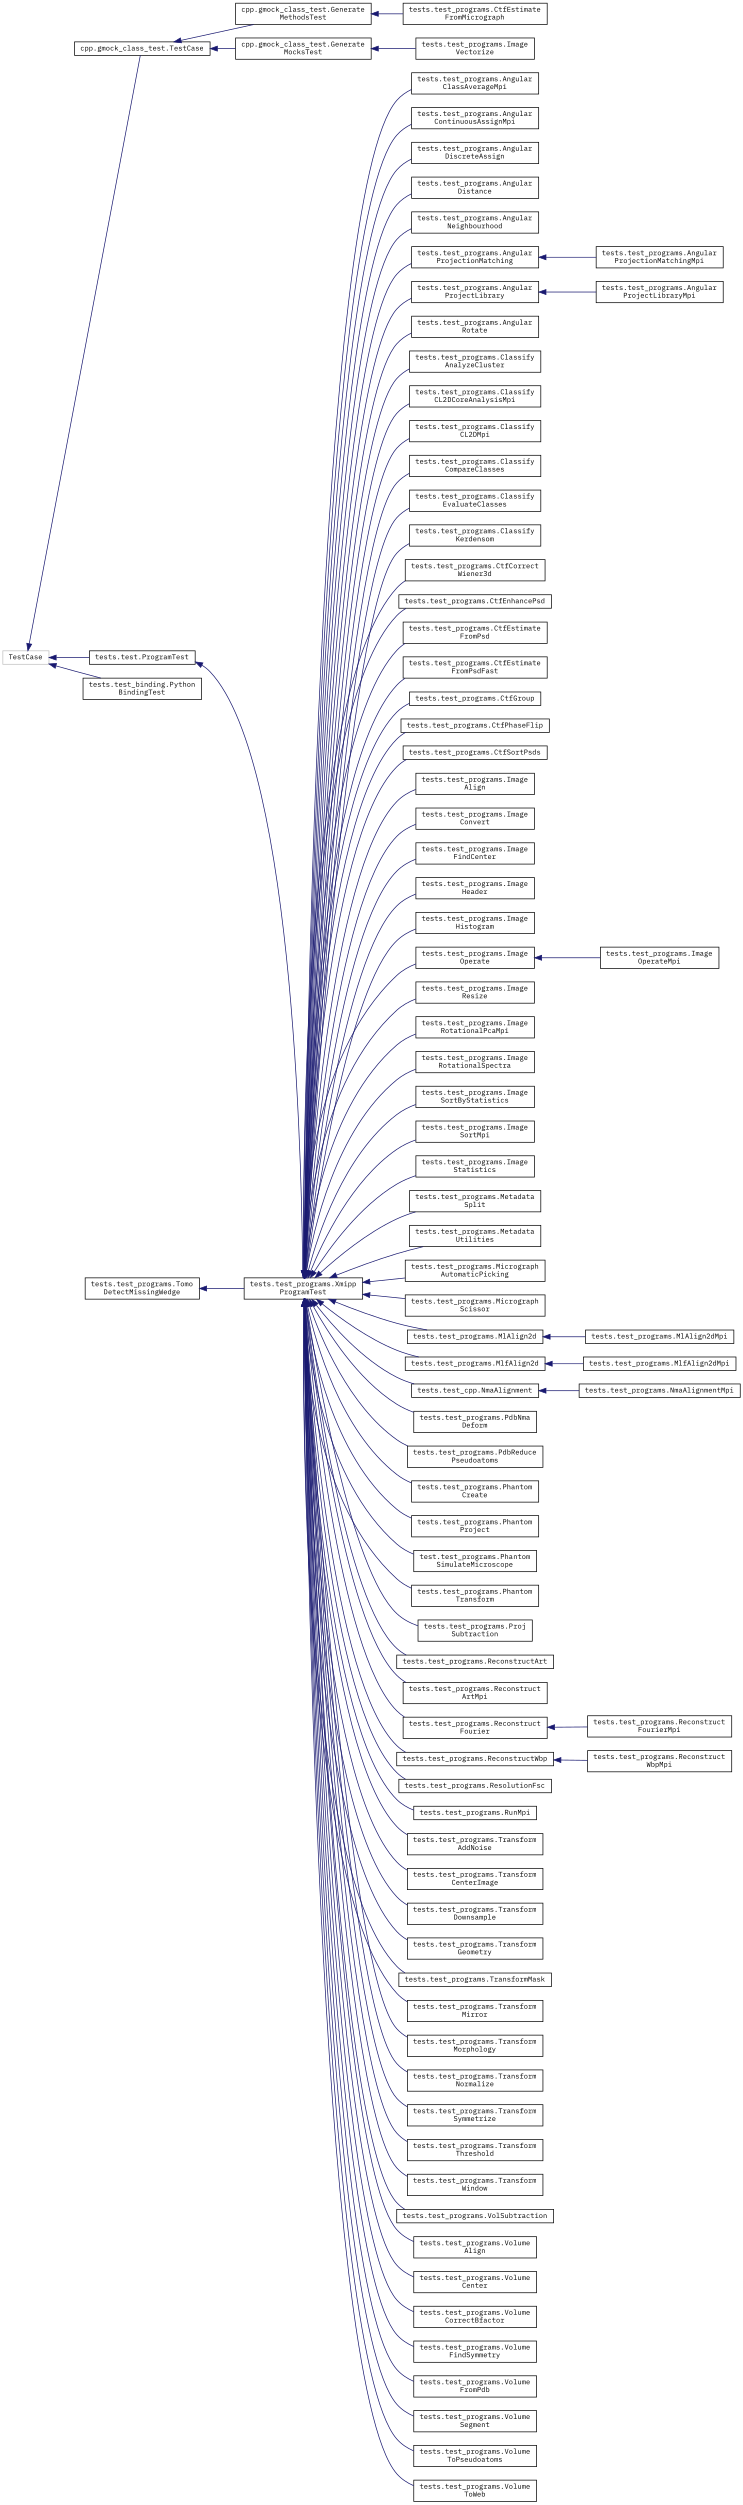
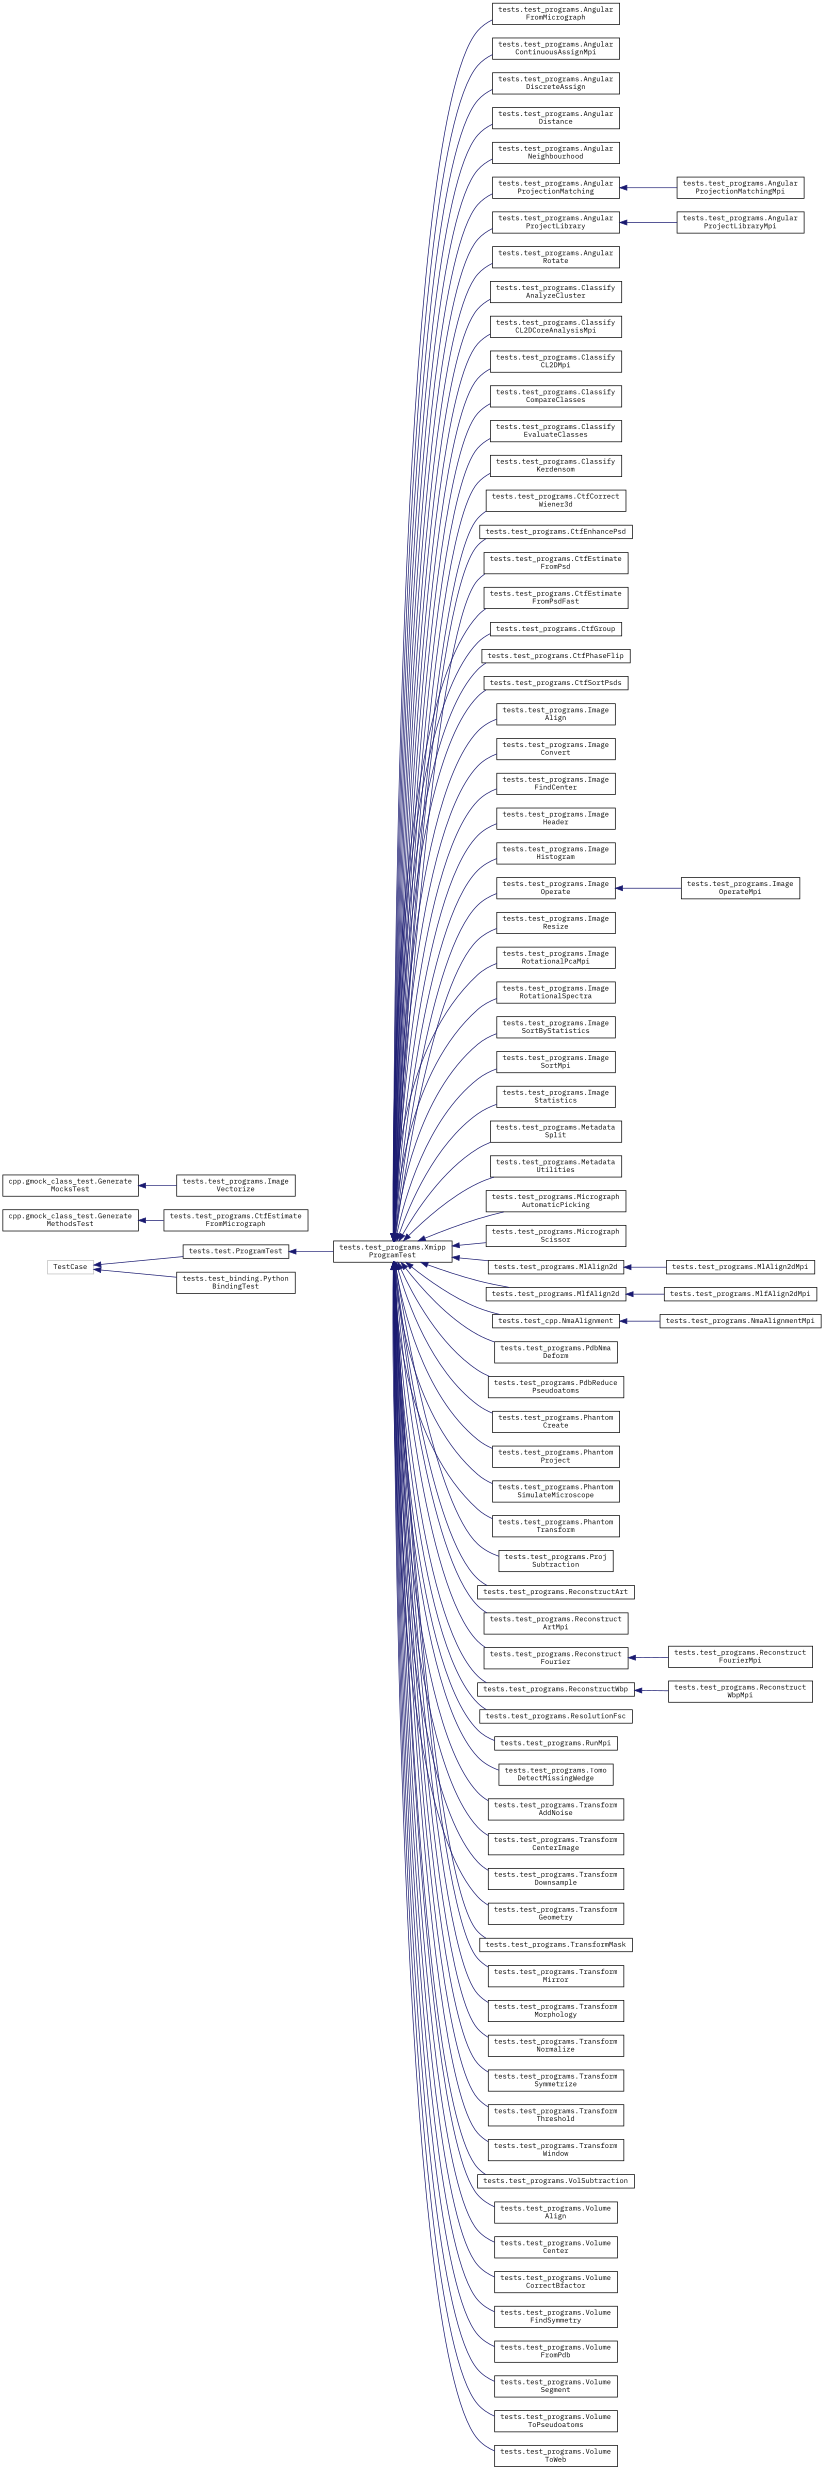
node "cpp.gmock_class_test.TestCase": removed
node "tests.test_programs.Angular ClassAverageMpi": label "tests.test_programs.Angular ClassAverageMpi" -> "tests.test_programs.Angular FromMicrograph"
edge "tests.test_programs.Xmipp ProgramTest" -> "tests.test_programs.Tomo DetectMissingWedge": reversed
node "test.test_programs.Phantom SimulateMicroscope": label "test.test_programs.Phantom SimulateMicroscope" -> "tests.test_programs.Phantom SimulateMicroscope"
